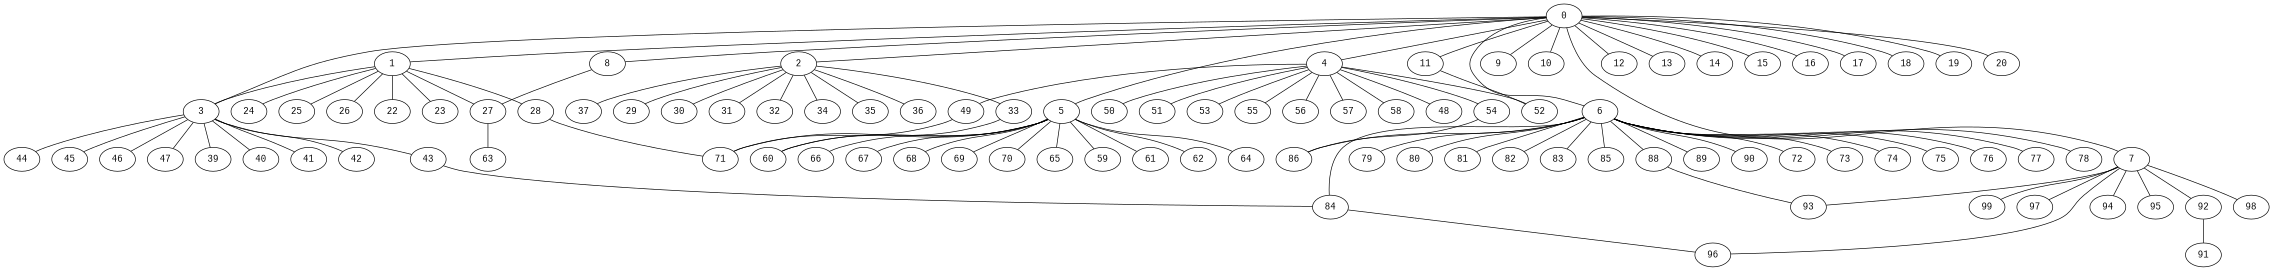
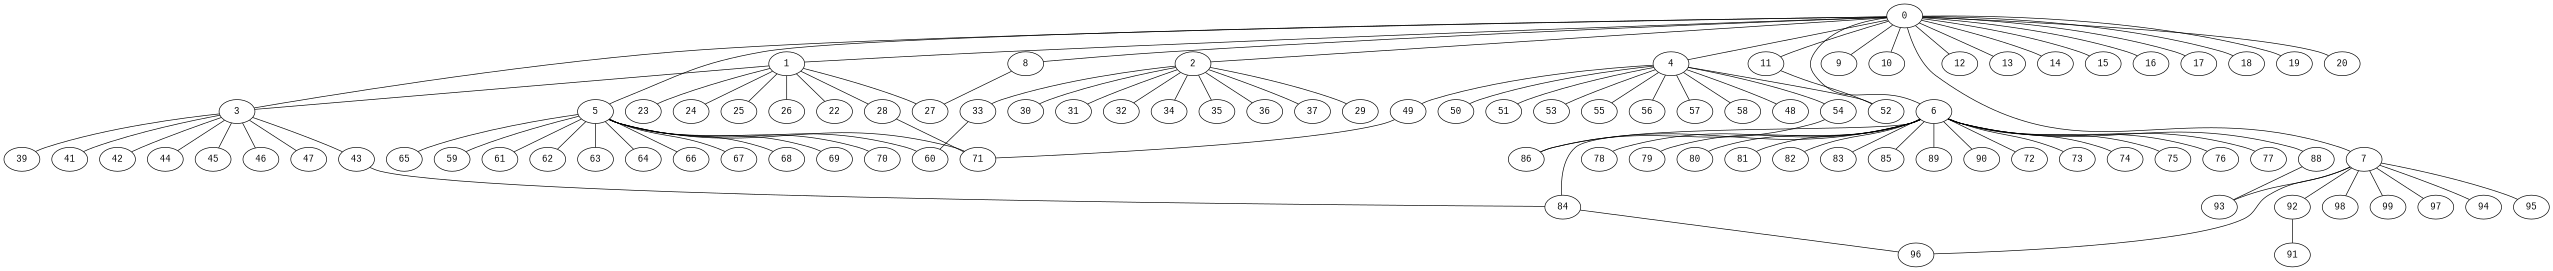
edge "27" -- "63": now "5" -- "63"
node "40": removed
